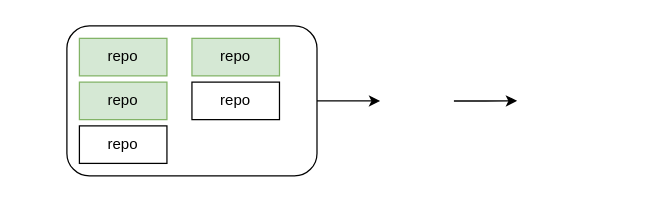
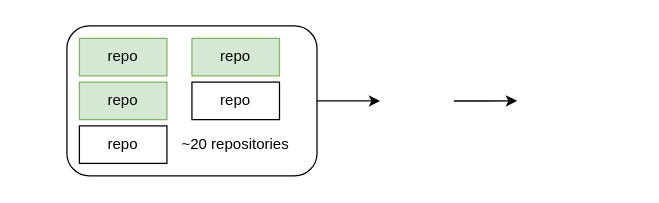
node "~20 repositories": added
